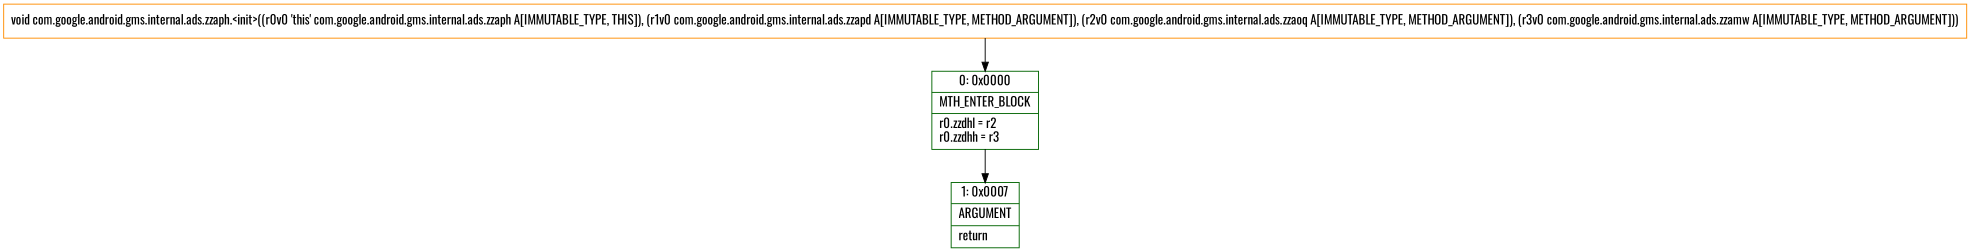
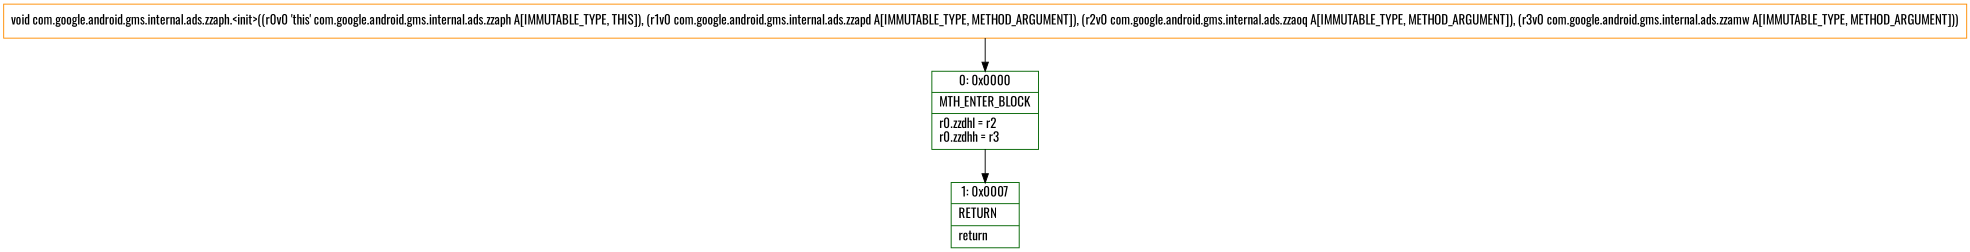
node "1: 0x0007": text "ARGUMENT" -> "RETURN"
